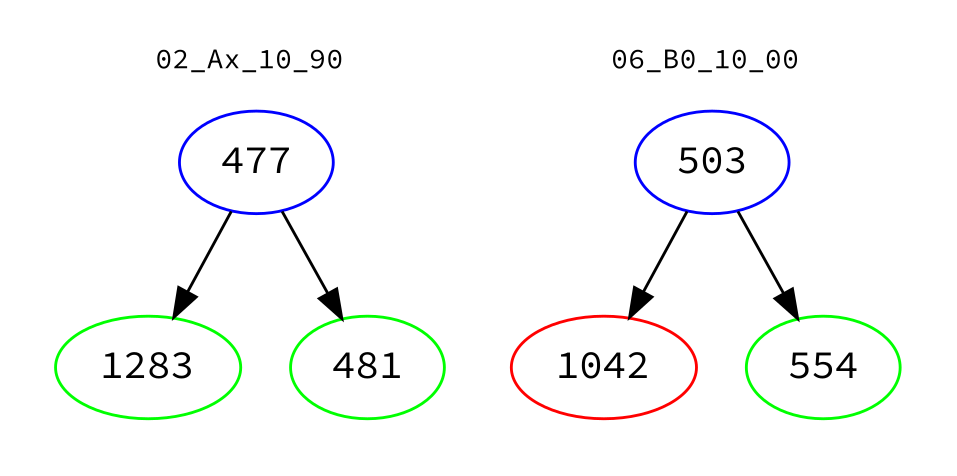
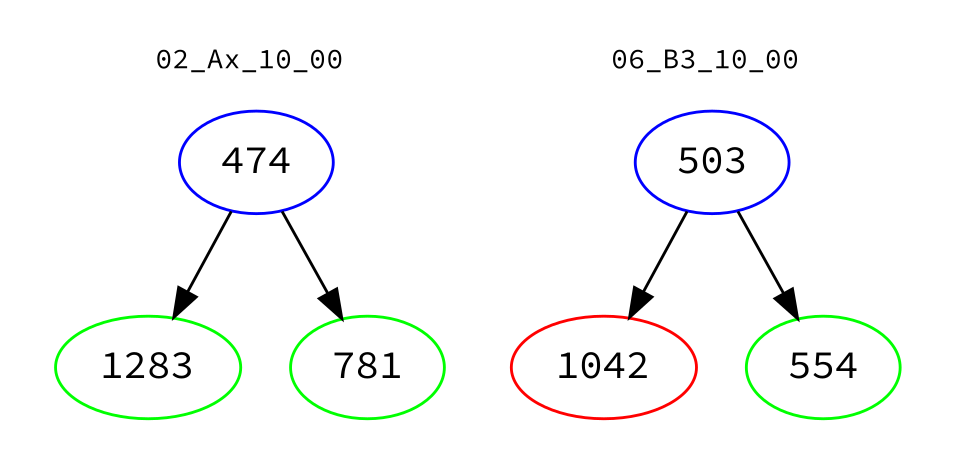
cluster "02_Ax_10_90": label "02_Ax_10_90" -> "02_Ax_10_00"
cluster "06_B0_10_00": label "06_B0_10_00" -> "06_B3_10_00"
node "477": label "477" -> "474"
node "481": label "481" -> "781"
